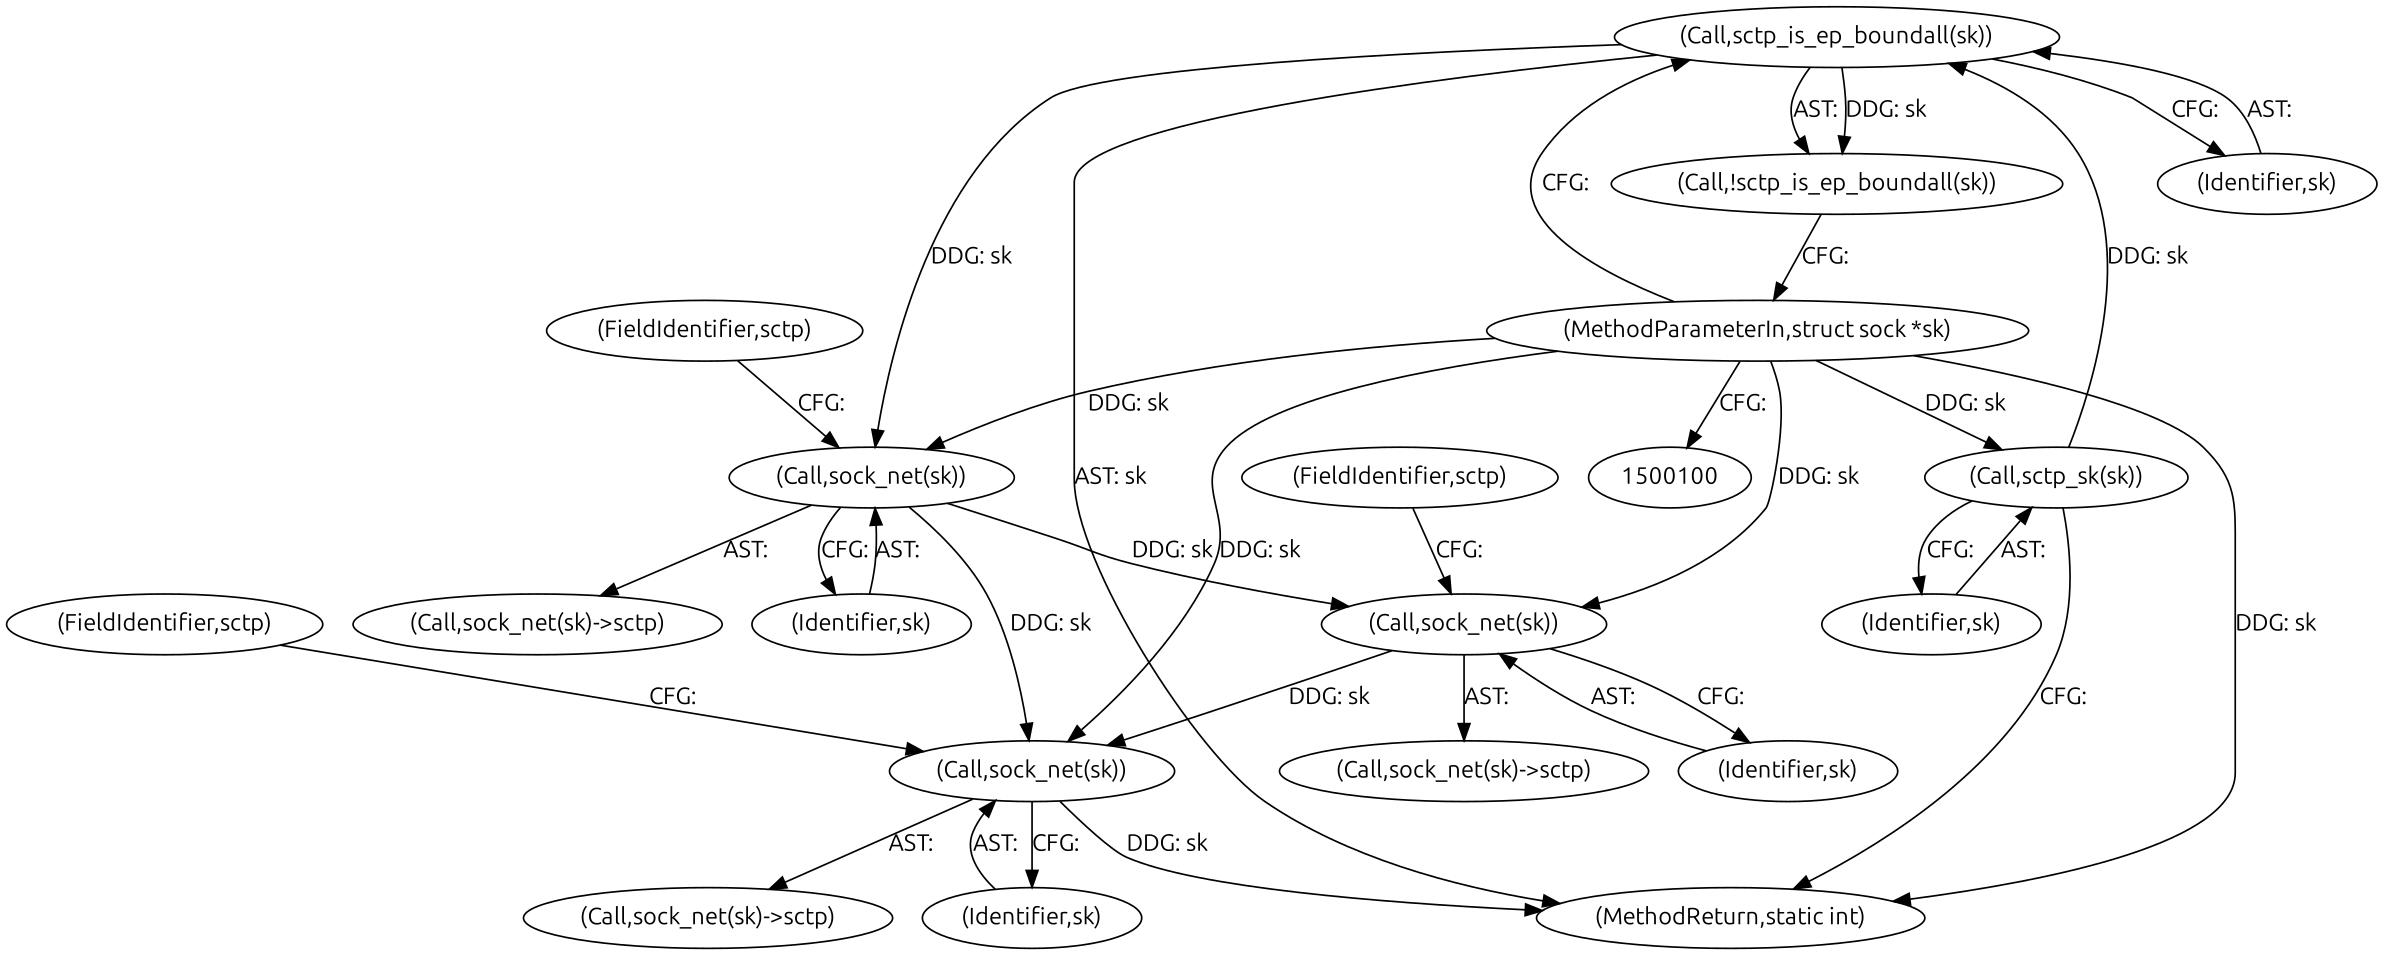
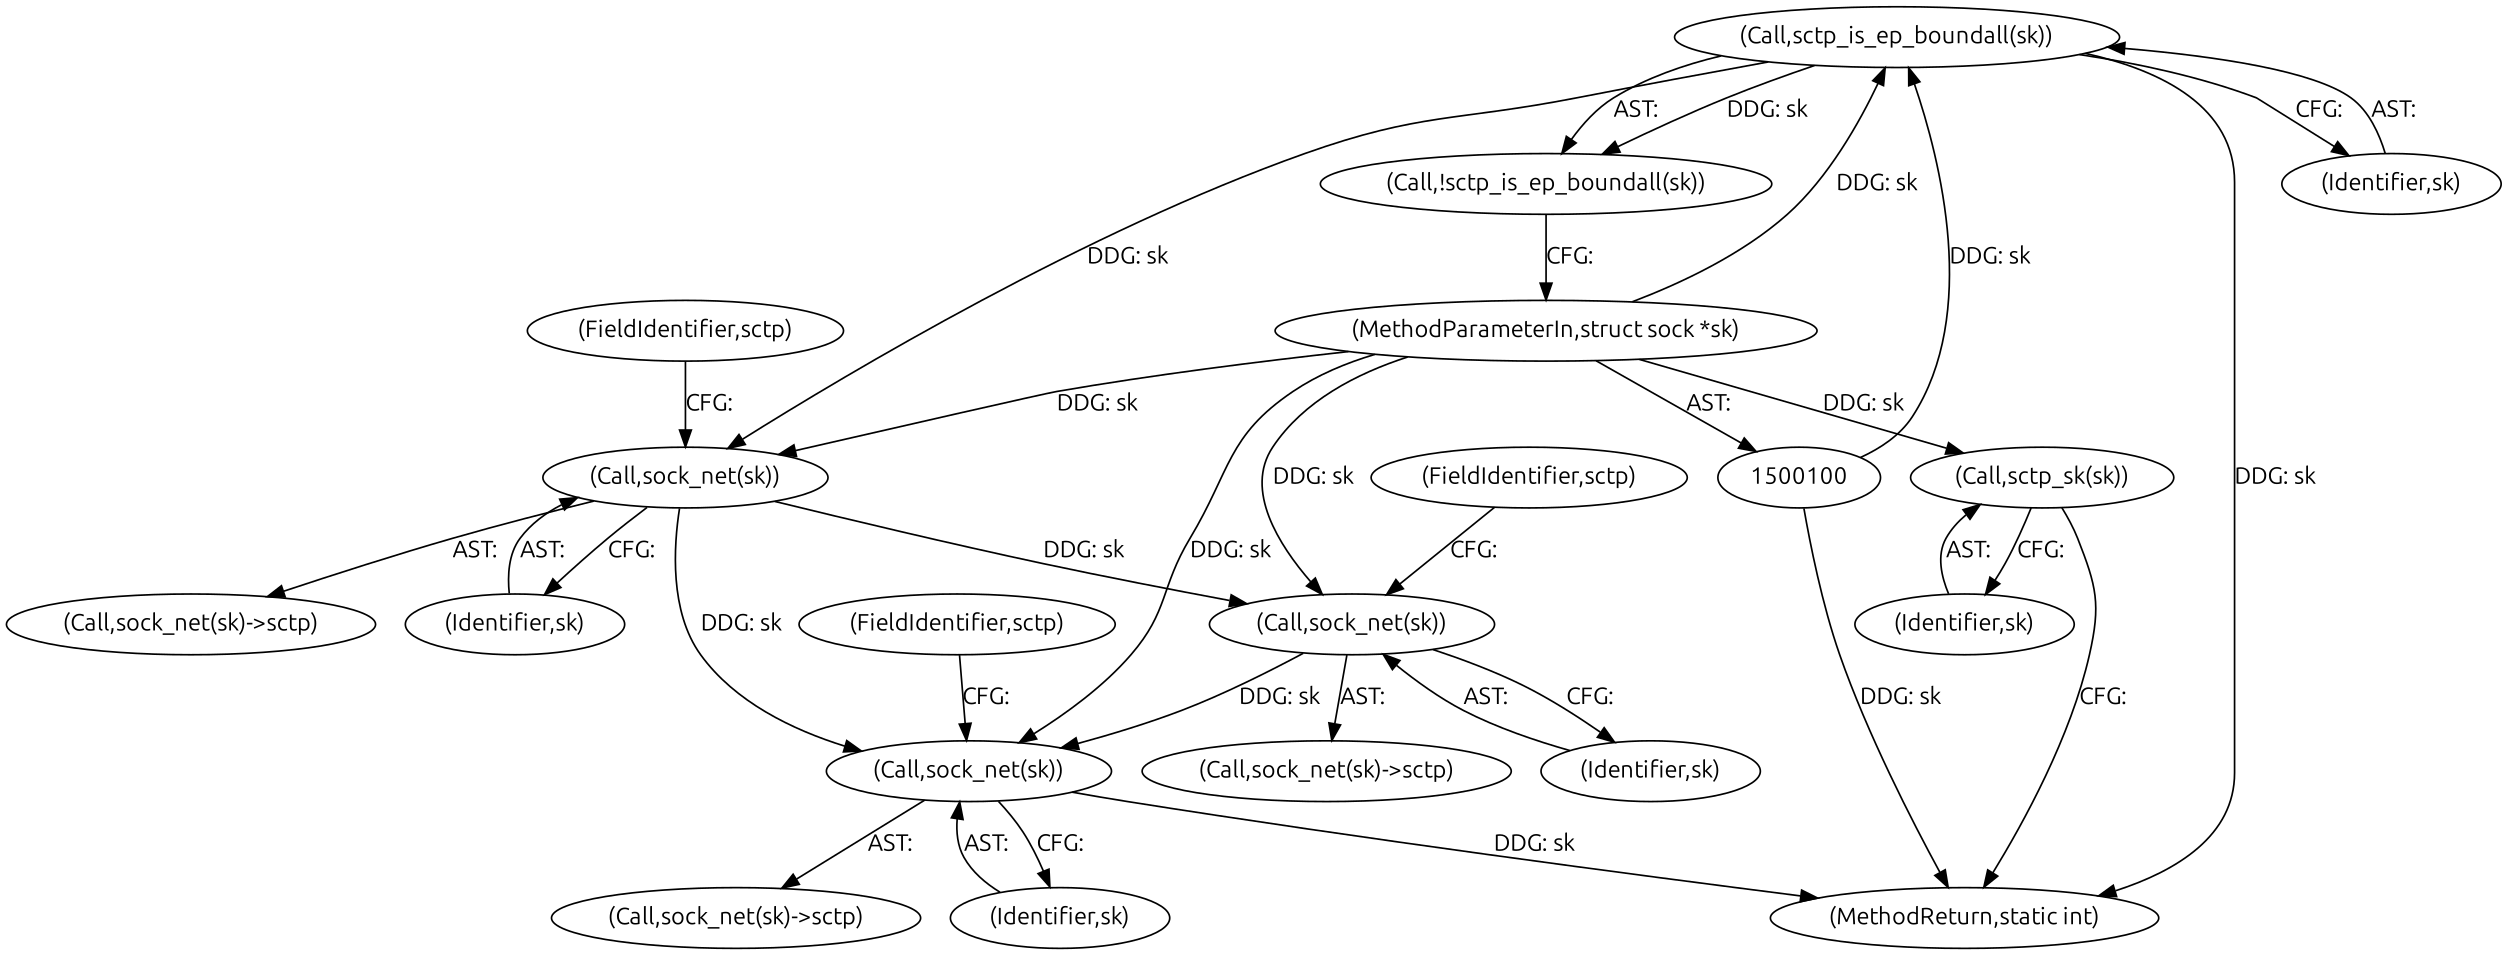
edge "(MethodParameterIn,struct sock *sk)" -> "(Call,sctp_is_ep_boundall(sk))": label "CFG: " -> "DDG: sk"
edge "(Call,sctp_sk(sk))" -> "(Call,sctp_is_ep_boundall(sk))": now "1500100" -> "(Call,sctp_is_ep_boundall(sk))"
edge "(MethodParameterIn,struct sock *sk)" -> "1500100": label "CFG: " -> "AST: "
edge "(Call,sctp_is_ep_boundall(sk))" -> "(MethodReturn,static int)": label "AST: sk" -> "DDG: sk"
edge "(MethodParameterIn,struct sock *sk)" -> "(MethodReturn,static int)": now "1500100" -> "(MethodReturn,static int)"
